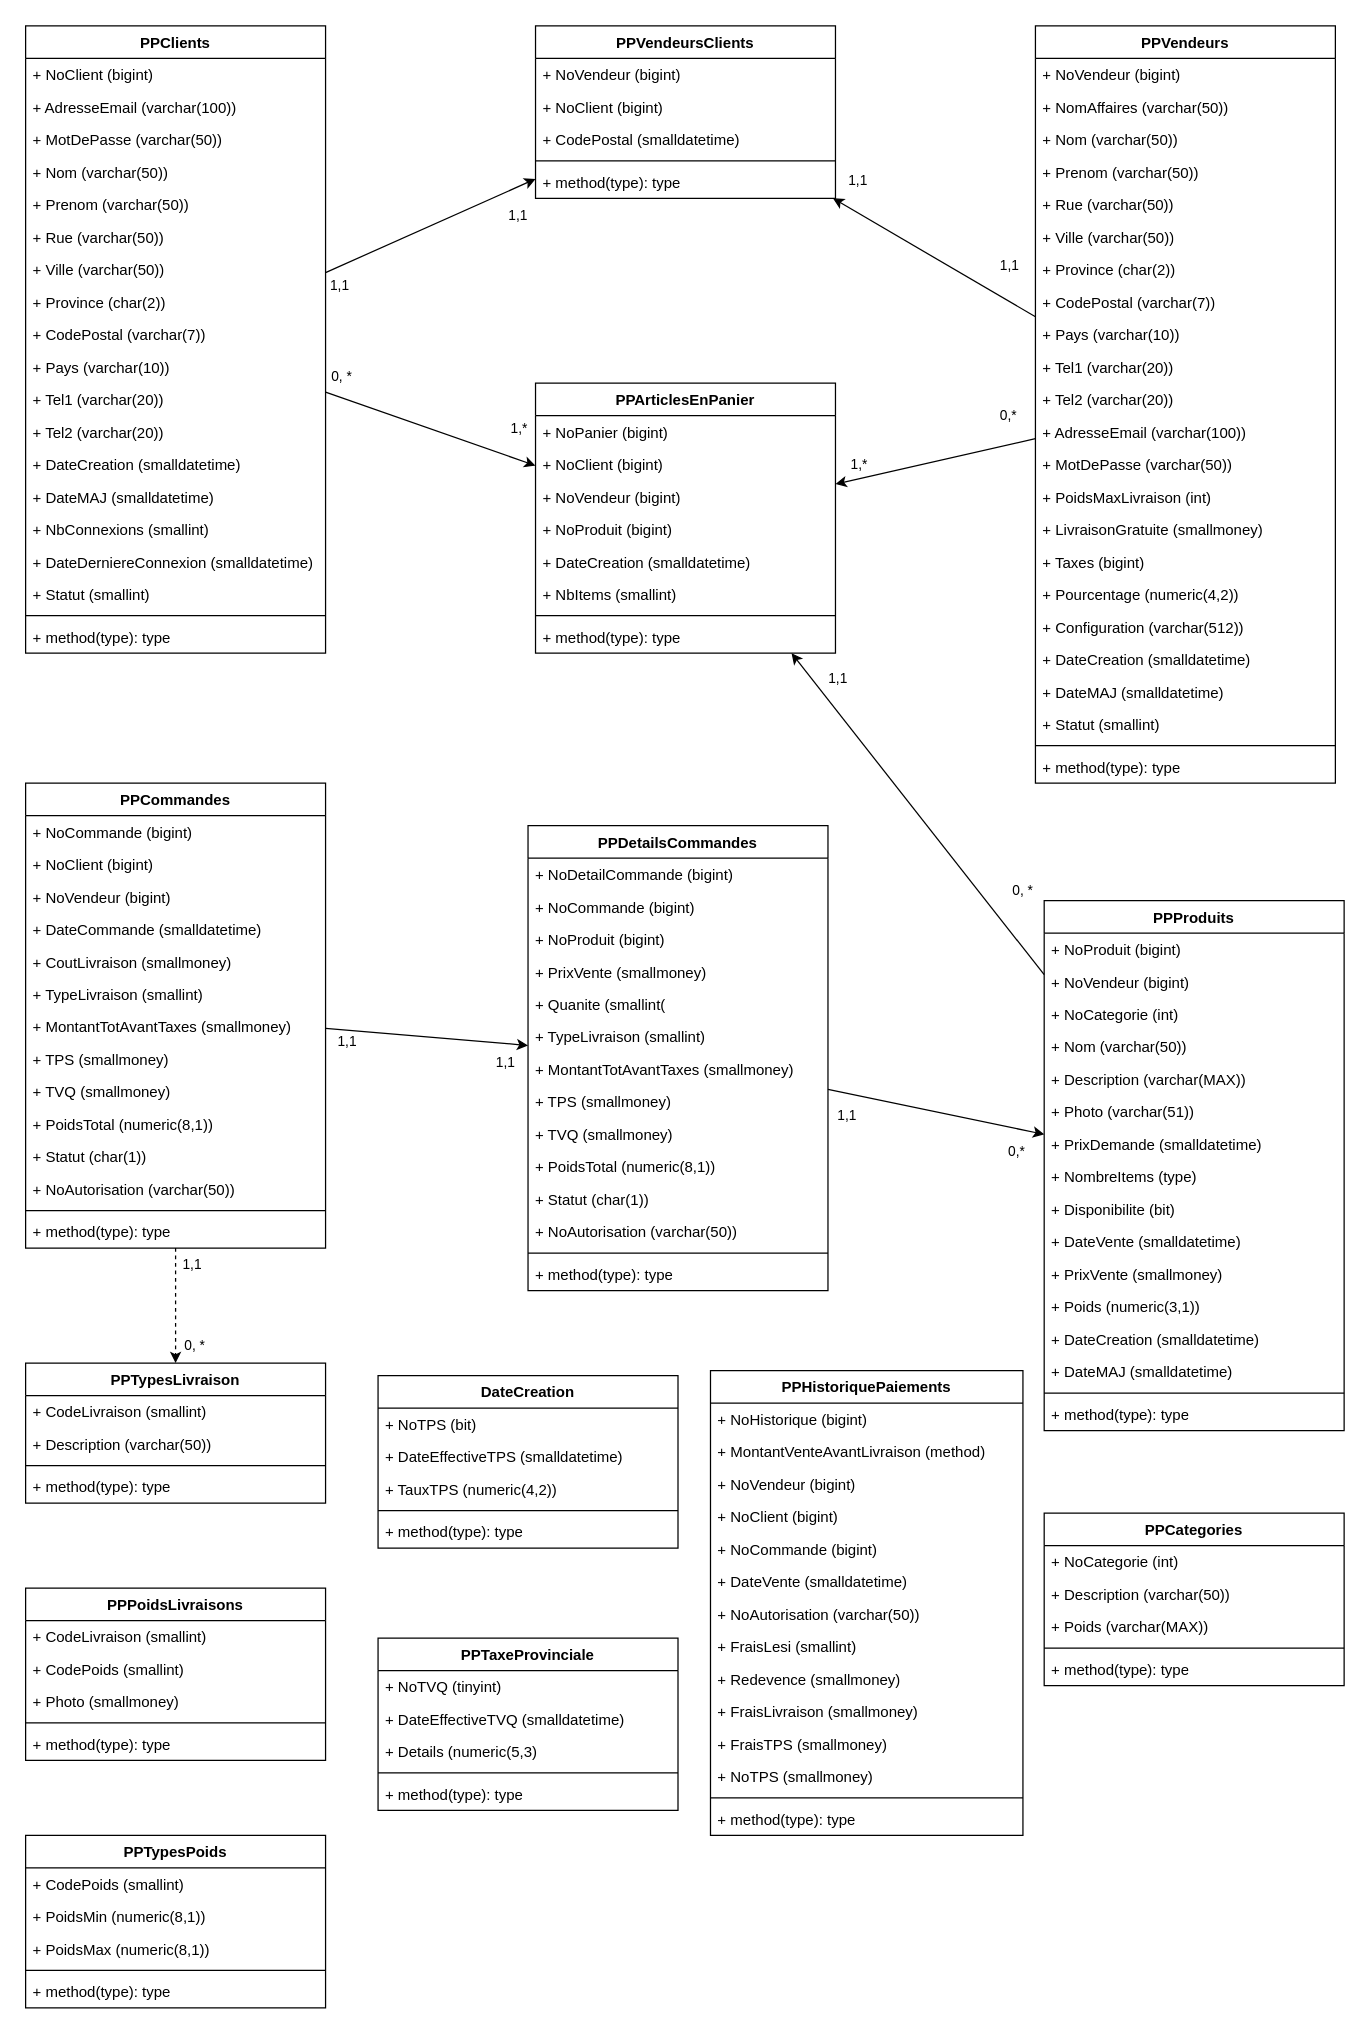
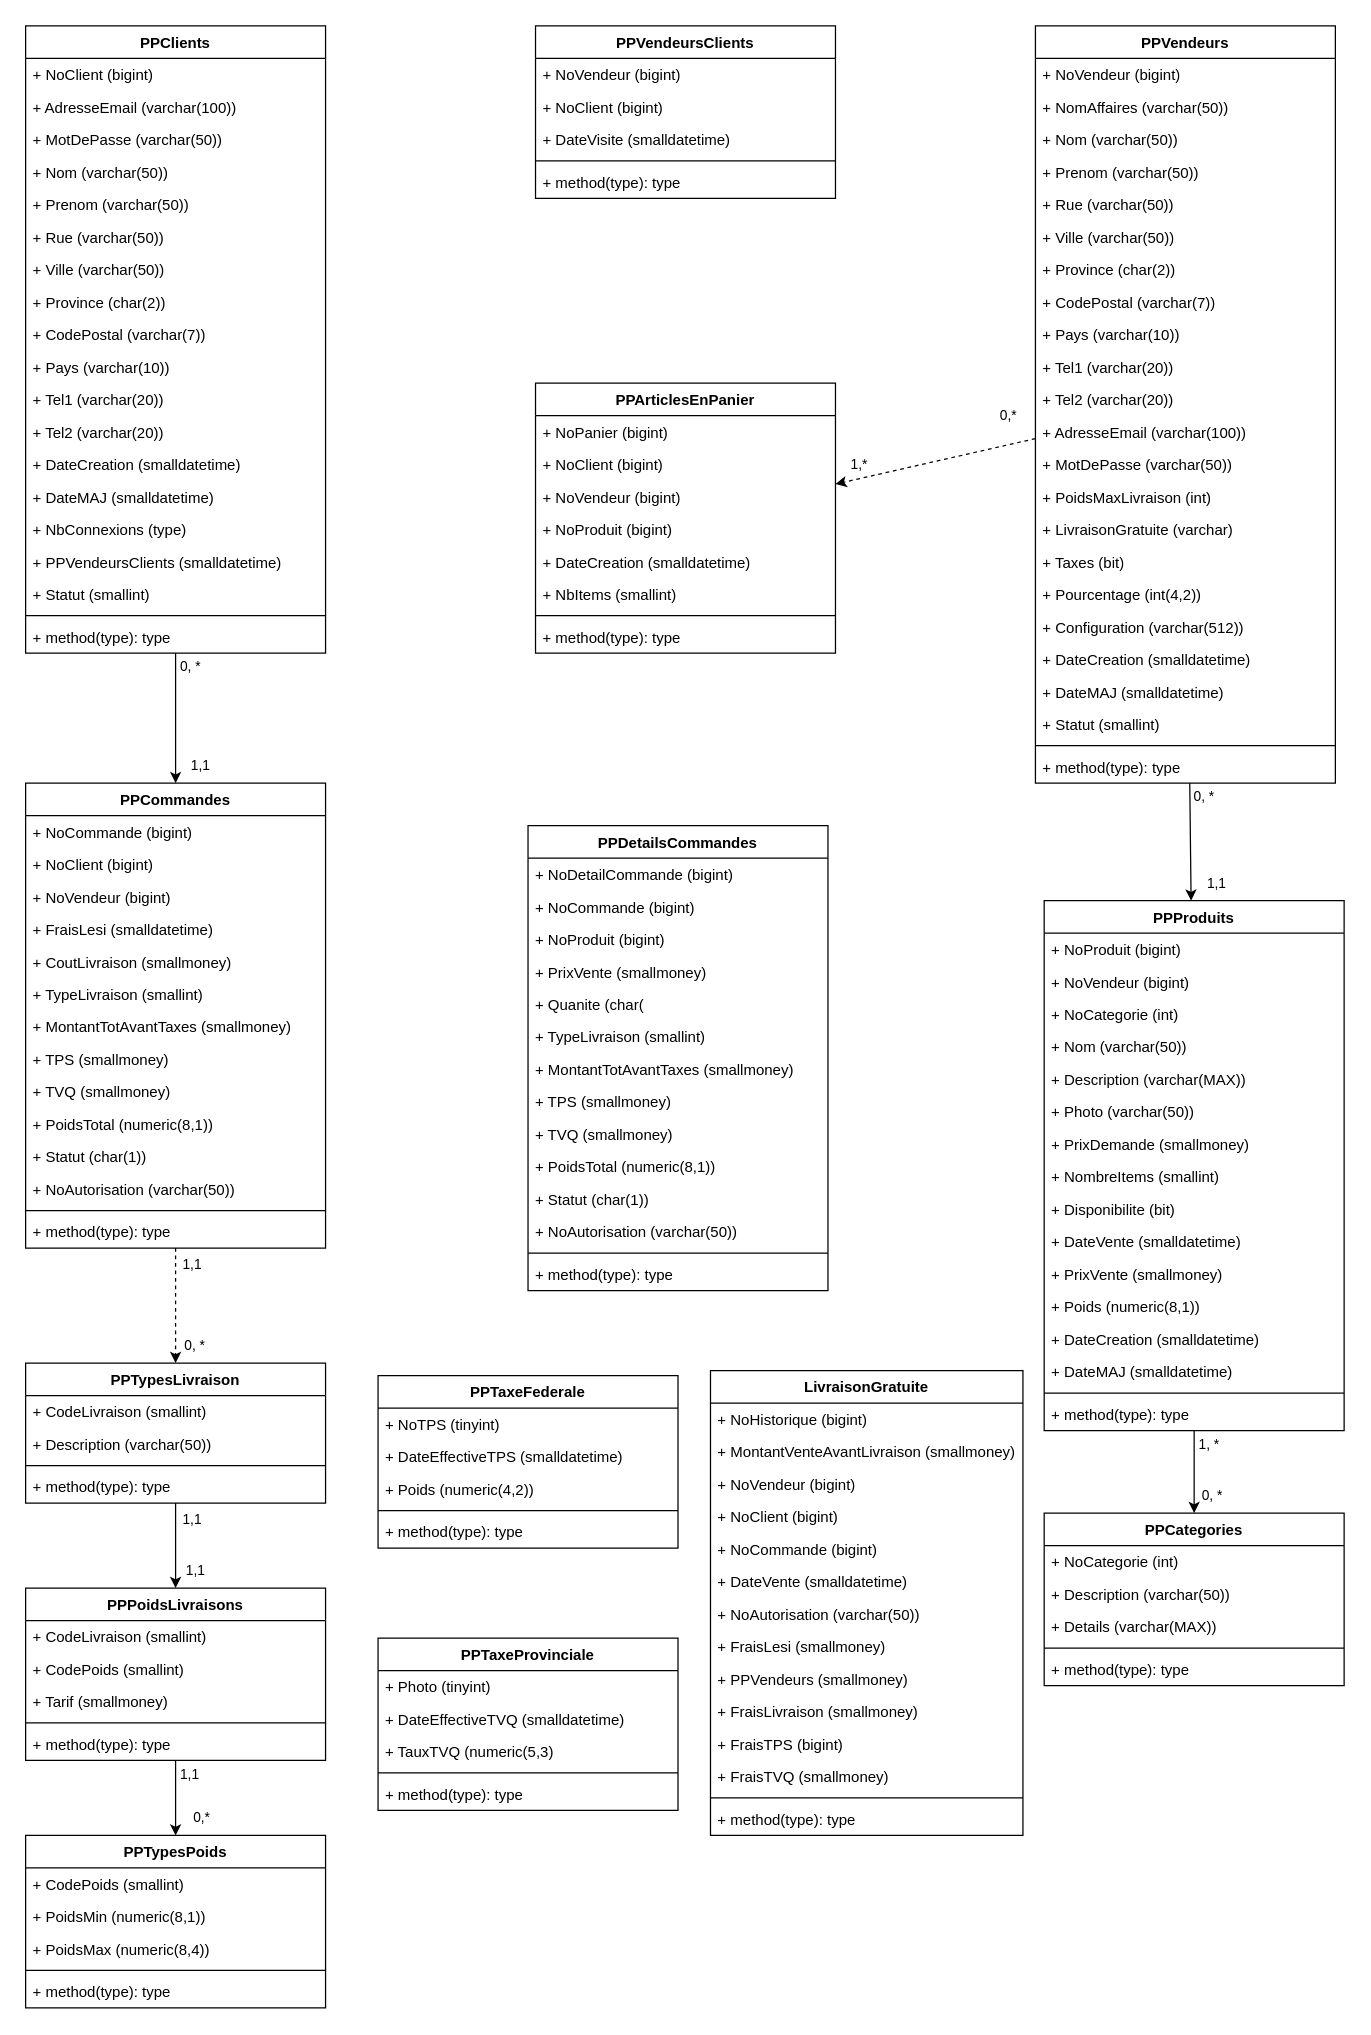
node "+ CodePostal (smalldatetime)": label "+ CodePostal (smalldatetime)" -> "+ DateVisite (smalldatetime)"
edge "PPClients" -> "PPVendeursClients": removed, labels "1,1", "1,1"
edge "PPVendeurs" -> "PPVendeursClients": removed, labels "1,1", "1,1"
edge "PPClients" -> "PPArticlesEnPanier": removed, labels "0, *", "1,*"
edge "PPVendeurs" -> "PPArticlesEnPanier": style solid -> dashed
node "+ NbConnexions (smallint)": label "+ NbConnexions (smallint)" -> "+ NbConnexions (type)"
node "+ LivraisonGratuite (smallmoney)": label "+ LivraisonGratuite (smallmoney)" -> "+ LivraisonGratuite (varchar)"
node "+ Taxes (bigint)": label "+ Taxes (bigint)" -> "+ Taxes (bit)"
node "+ DateDerniereConnexion (smalldatetime)": label "+ DateDerniereConnexion (smalldatetime)" -> "+ PPVendeursClients (smalldatetime)"
node "+ Pourcentage (numeric(4,2))": label "+ Pourcentage (numeric(4,2))" -> "+ Pourcentage (int(4,2))"
edge "PPClients" -> "PPCommandes": added, labels "0, *", "1,1"
edge "PPProduits" -> "PPArticlesEnPanier": removed, labels "0, *", "1,1"
edge "PPVendeurs" -> "PPProduits": added, labels "0, *", "1,1"
node "+ DateCommande (smalldatetime)": label "+ DateCommande (smalldatetime)" -> "+ FraisLesi (smalldatetime)"
node "+ Quanite (smallint(": label "+ Quanite (smallint(" -> "+ Quanite (char("
edge "PPCommandes" -> "PPDetailsCommandes": removed, labels "1,1", "1,1"
edge "PPDetailsCommandes" -> "PPProduits": removed, labels "1,1", "0,*"
node "+ Photo (varchar(51))": label "+ Photo (varchar(51))" -> "+ Photo (varchar(50))"
node "+ PrixDemande (smalldatetime)": label "+ PrixDemande (smalldatetime)" -> "+ PrixDemande (smallmoney)"
node "+ NombreItems (type)": label "+ NombreItems (type)" -> "+ NombreItems (smallint)"
node "+ Poids (numeric(3,1))": label "+ Poids (numeric(3,1))" -> "+ Poids (numeric(8,1))"
node "PPHistoriquePaiements": label "PPHistoriquePaiements" -> "LivraisonGratuite"
node "DateCreation": label "DateCreation" -> "PPTaxeFederale"
node "+ NoTPS (bit)": label "+ NoTPS (bit)" -> "+ NoTPS (tinyint)"
node "+ MontantVenteAvantLivraison (method)": label "+ MontantVenteAvantLivraison (method)" -> "+ MontantVenteAvantLivraison (smallmoney)"
edge "PPProduits" -> "PPCategories": added, labels "1, *", "0, *"
node "+ TauxTPS (numeric(4,2))": label "+ TauxTPS (numeric(4,2))" -> "+ Poids (numeric(4,2))"
edge "PPTypesLivraison" -> "PPPoidsLivraisons": added, labels "1,1", "1,1"
node "+ Poids (varchar(MAX))": label "+ Poids (varchar(MAX))" -> "+ Details (varchar(MAX))"
node "+ FraisLesi (smallint)": label "+ FraisLesi (smallint)" -> "+ FraisLesi (smallmoney)"
node "+ Redevence (smallmoney)": label "+ Redevence (smallmoney)" -> "+ PPVendeurs (smallmoney)"
node "+ NoTVQ (tinyint)": label "+ NoTVQ (tinyint)" -> "+ Photo (tinyint)"
node "+ Photo (smallmoney)": label "+ Photo (smallmoney)" -> "+ Tarif (smallmoney)"
node "+ FraisTPS (smallmoney)": label "+ FraisTPS (smallmoney)" -> "+ FraisTPS (bigint)"
node "+ Details (numeric(5,3)": label "+ Details (numeric(5,3)" -> "+ TauxTVQ (numeric(5,3)"
node "+ NoTPS (smallmoney)": label "+ NoTPS (smallmoney)" -> "+ FraisTVQ (smallmoney)"
edge "PPPoidsLivraisons" -> "PPTypesPoids": added, labels "1,1", "0,*"
node "+ PoidsMax (numeric(8,1))": label "+ PoidsMax (numeric(8,1))" -> "+ PoidsMax (numeric(8,4))"
